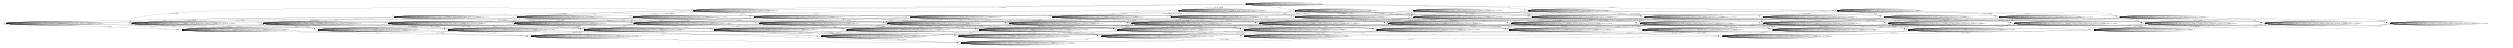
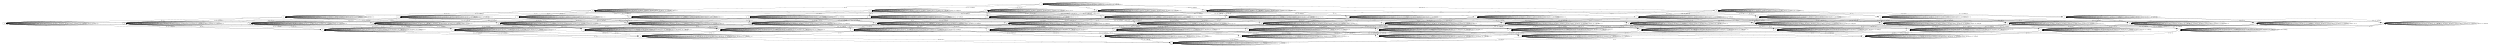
edge "42" -> "25": now "42" -> "60"
